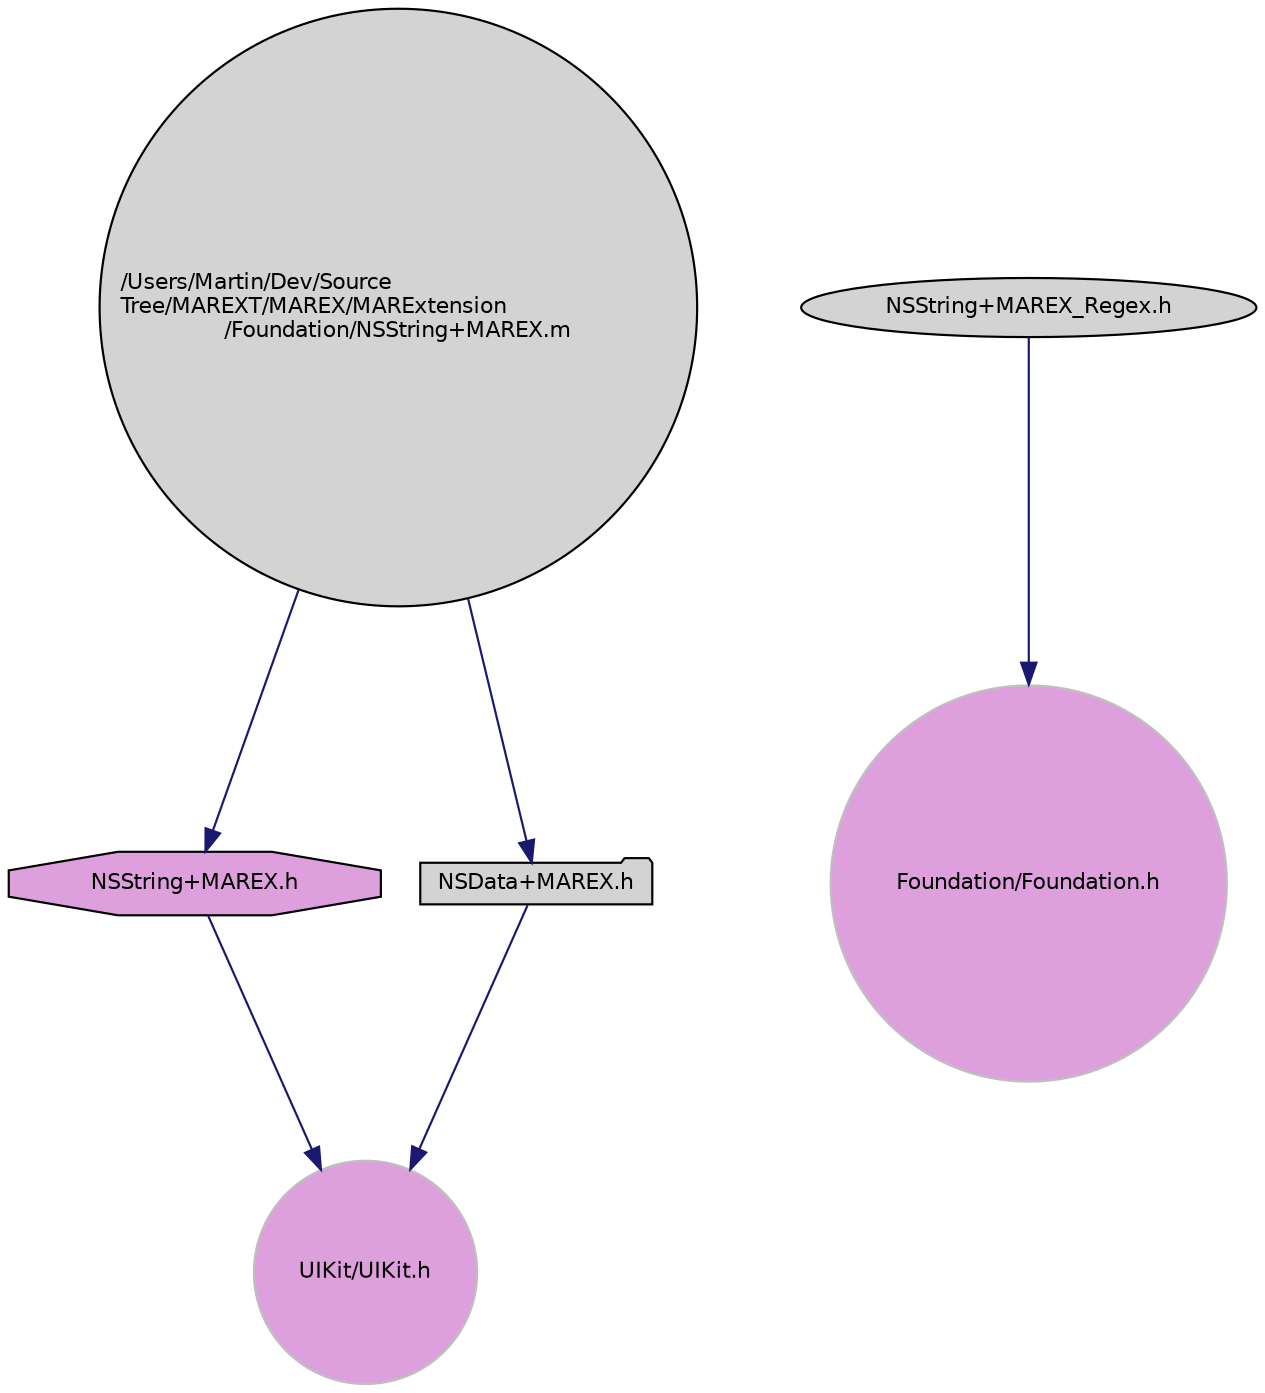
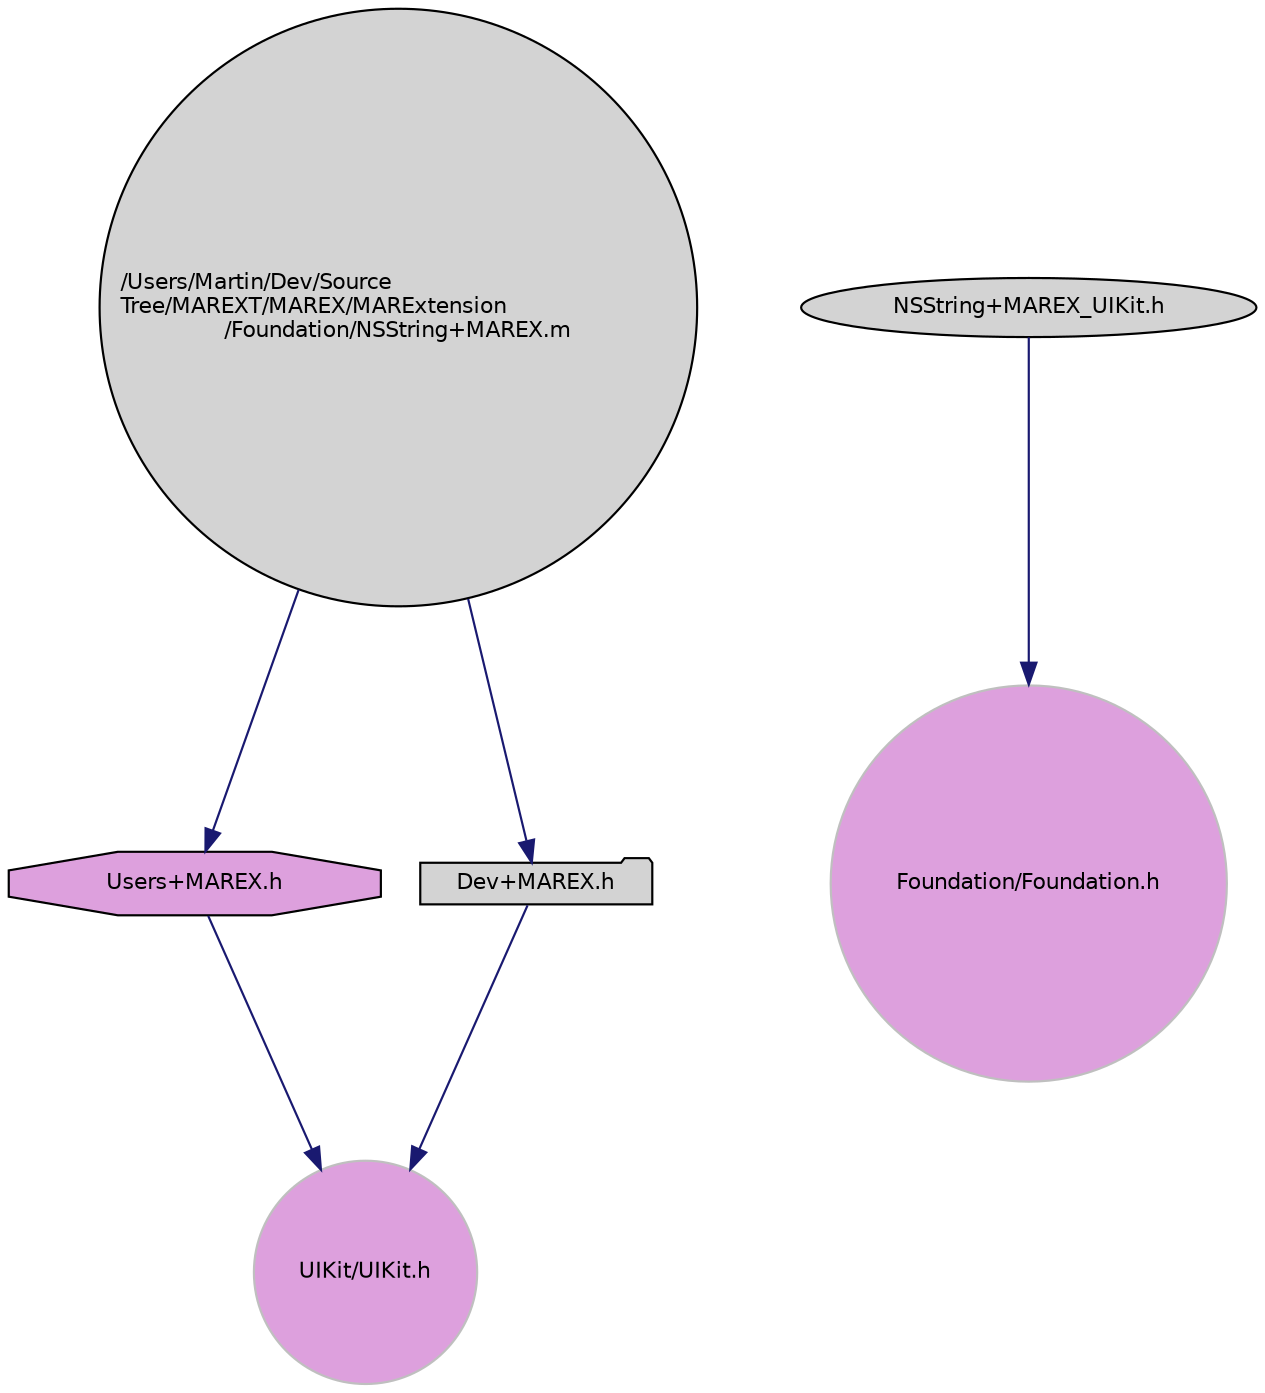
node "NSString+MAREX_Regex.h": label "NSString+MAREX_Regex.h" -> "NSString+MAREX_UIKit.h"
node "NSString+MAREX.h": label "NSString+MAREX.h" -> "Users+MAREX.h"
node "NSData+MAREX.h": label "NSData+MAREX.h" -> "Dev+MAREX.h"
